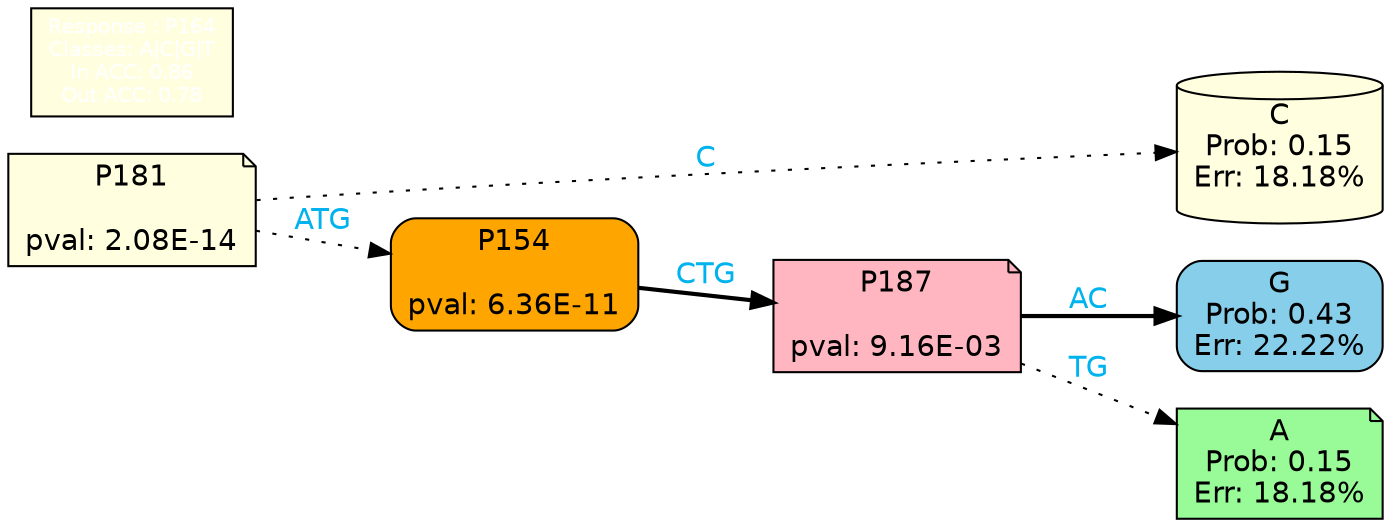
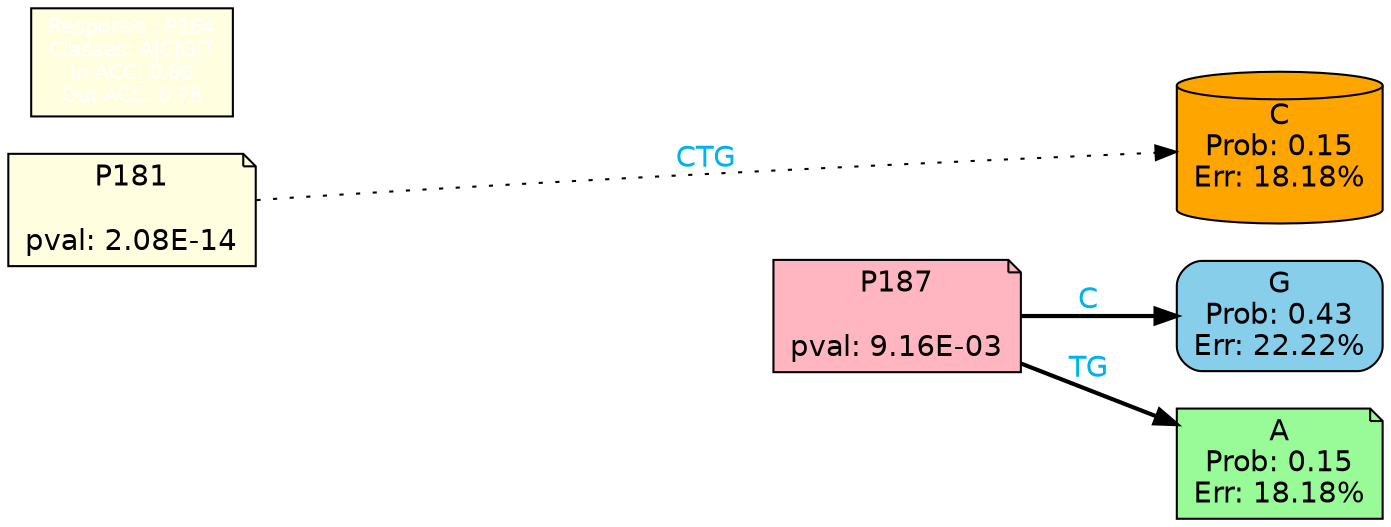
node "C Prob: 0.15 Err: 18.18%": fillcolor lightyellow -> orange
edge "P181 pval: 2.08E-14" -> "C Prob: 0.15 Err: 18.18%": label "C" -> "CTG"
node "P154 pval: 6.36E-11": removed
edge "P187 pval: 9.16E-03" -> "G Prob: 0.43 Err: 22.22%": label "AC" -> "C"
edge "P187 pval: 9.16E-03" -> "A Prob: 0.15 Err: 18.18%": style dotted -> bold
